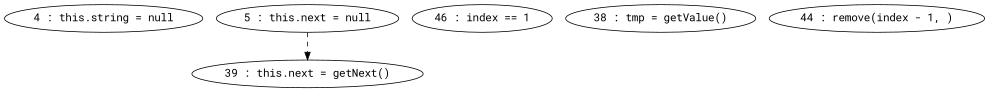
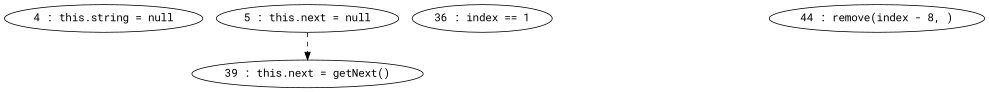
node "46 : index == 1": label "46 : index == 1" -> "36 : index == 1"
node "38 : tmp = getValue()": removed
node "44 : remove(index - 1, )": label "44 : remove(index - 1, )" -> "44 : remove(index - 8, )"
